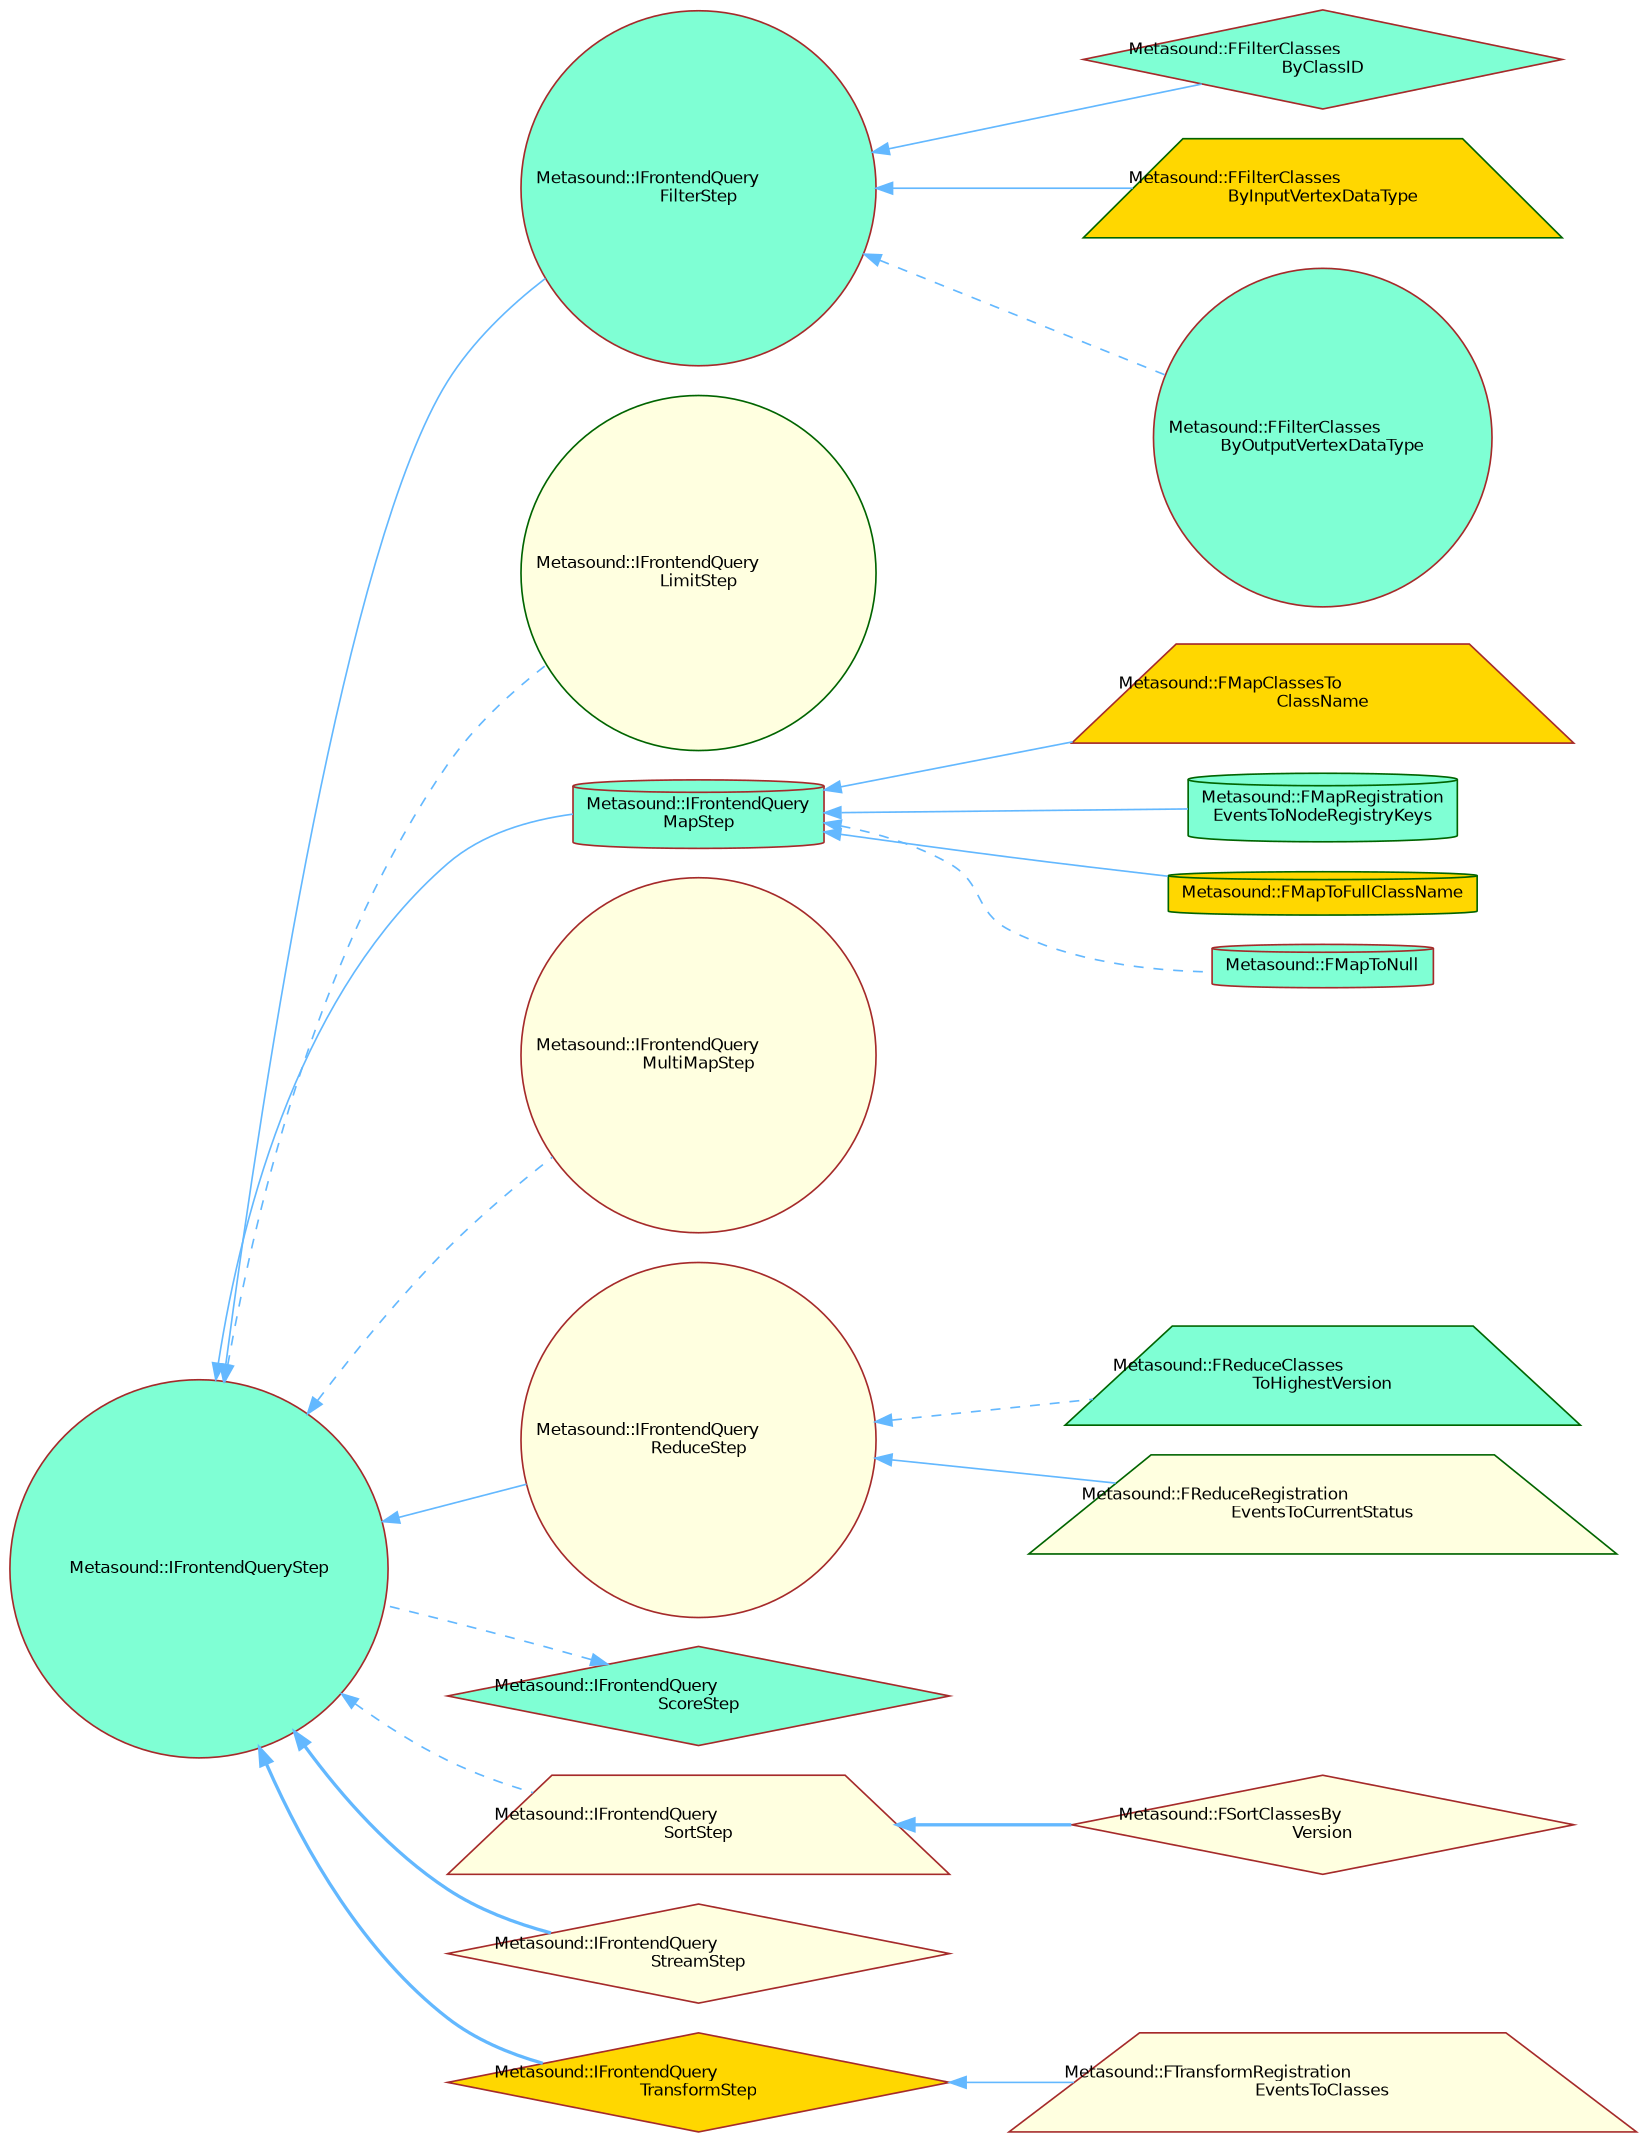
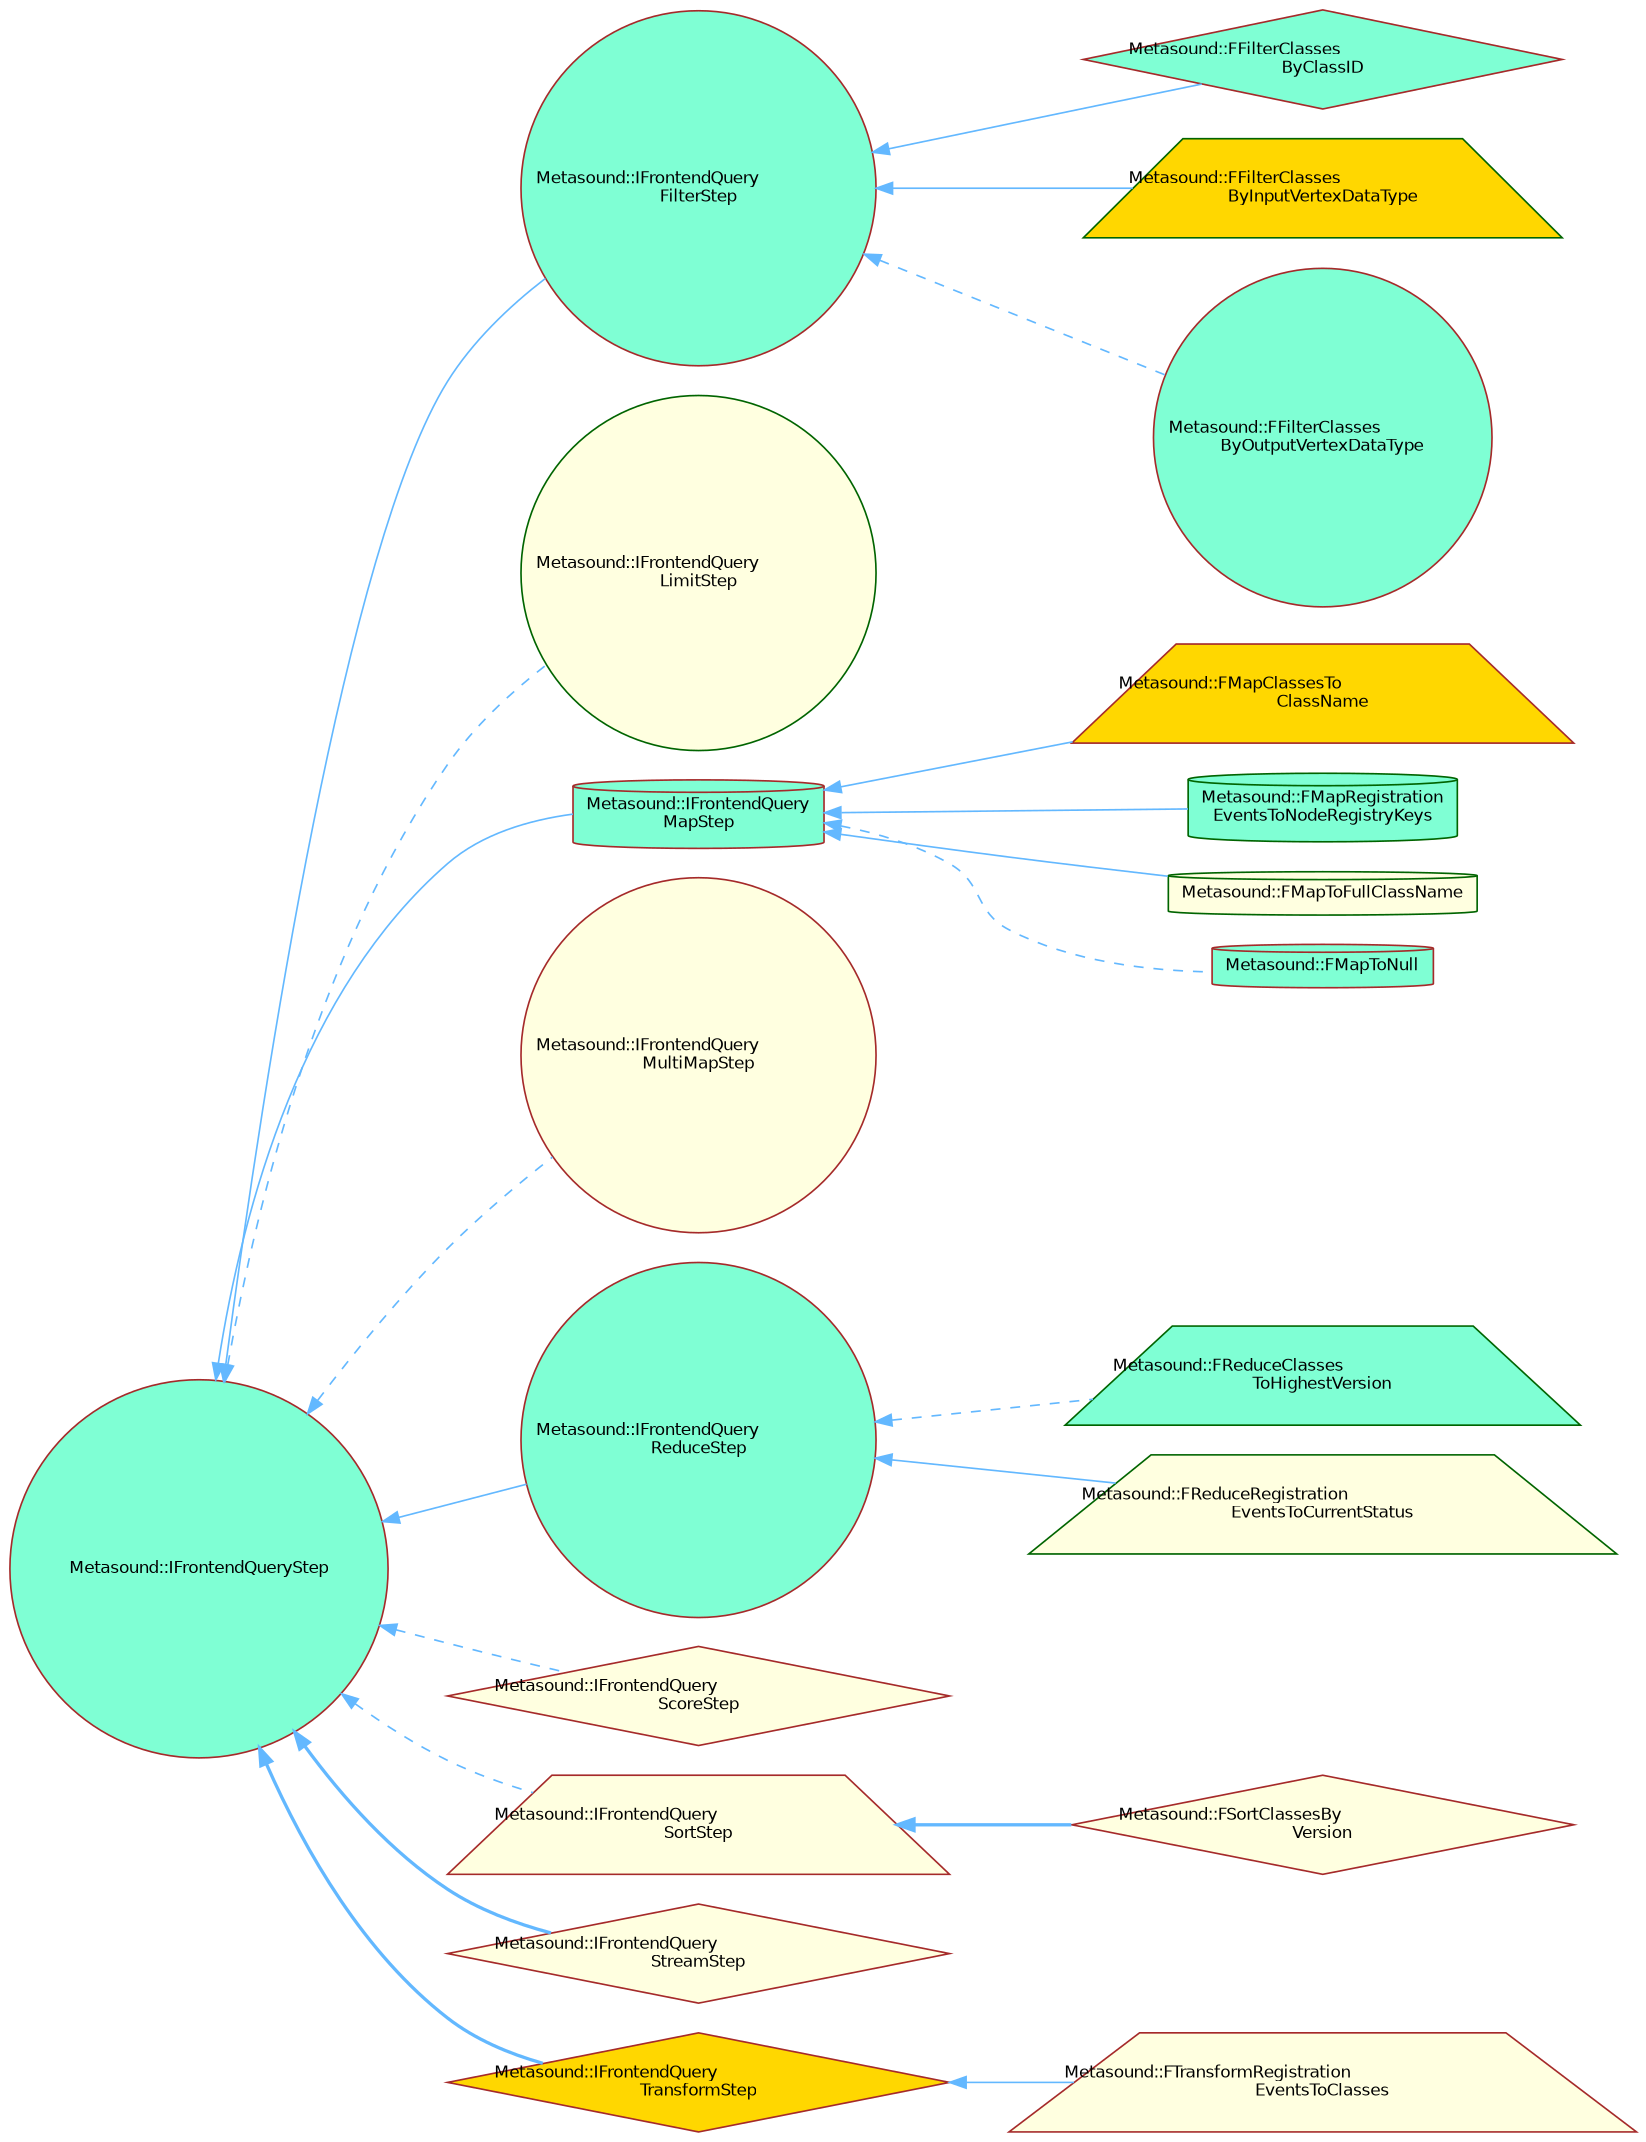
node "Metasound::FMapToFullClassName": fillcolor gold -> lightyellow
node "Metasound::IFrontendQuery ReduceStep": fillcolor lightyellow -> aquamarine
edge "Metasound::IFrontendQueryStep" -> "Metasound::IFrontendQuery ScoreStep": reversed
node "Metasound::IFrontendQuery ScoreStep": fillcolor aquamarine -> lightyellow
